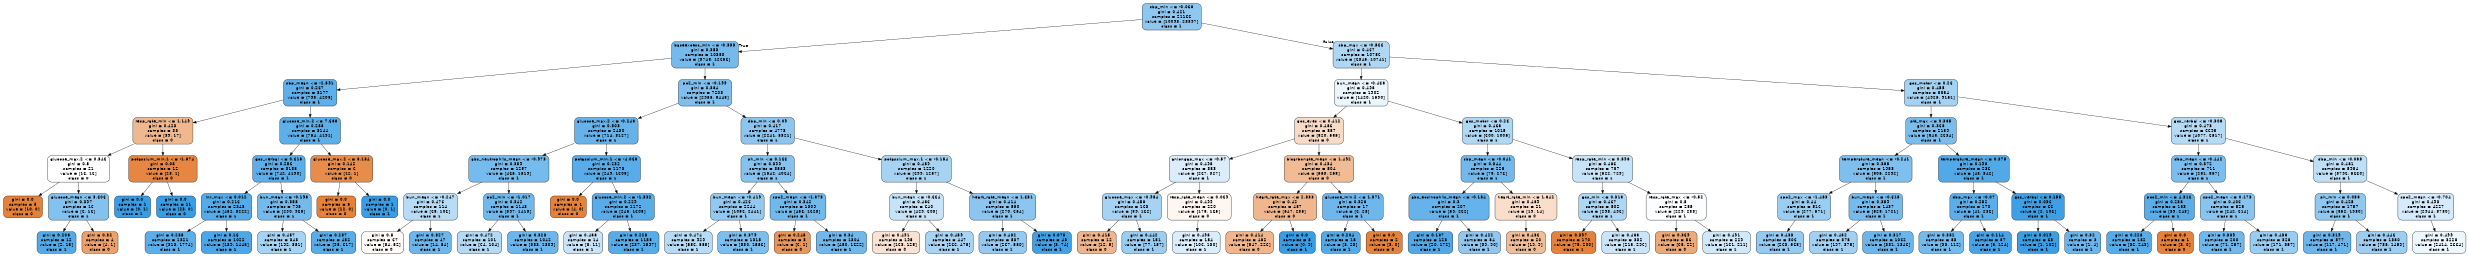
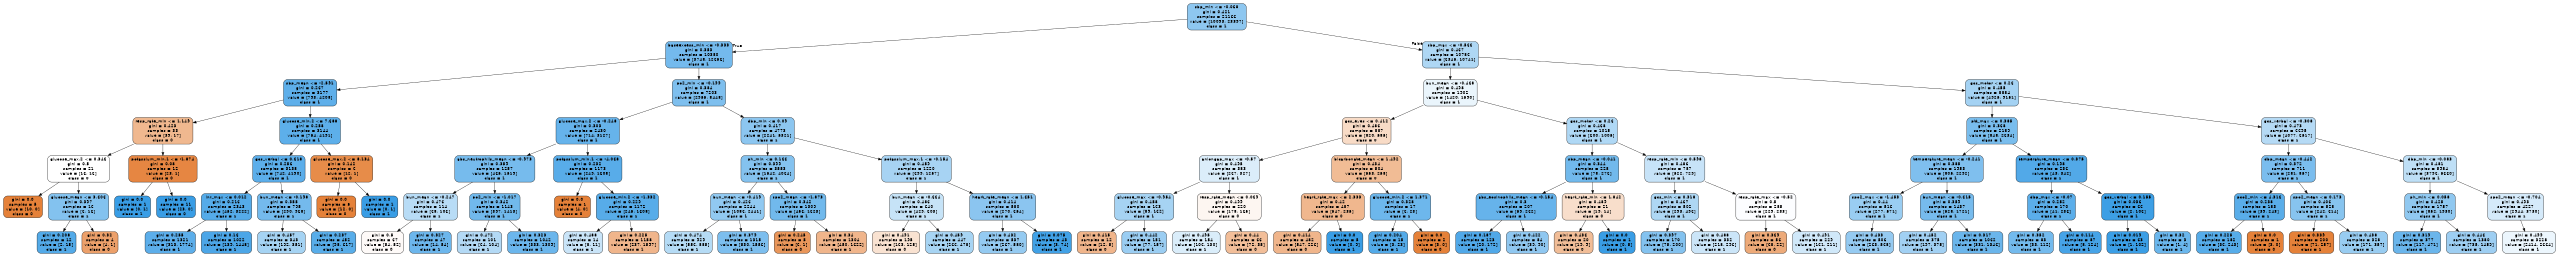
node "gini = 0.225 samples = 1158 value = [237, 1597] class = 1": fillcolor #56ace9 -> #f0b58b
node "gini = 0.34 samples = 1304 value = [450, 1622] class = 1": fillcolor #70b8ec -> #f0b58b
node "gini = 0.44 samples = 66 value = [72, 35] class = 0": added
node "gini = 0.397 samples = 170 value = [75, 200] class = 1": fillcolor #e58139 -> #83c2ef
node "gini = 0.0 samples = 1 value = [0, 5] class = 1": added
node "gini = 0.339 samples = 200 value = [71, 257] class = 1": fillcolor #70b8ec -> #e58139
